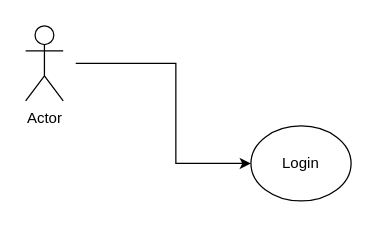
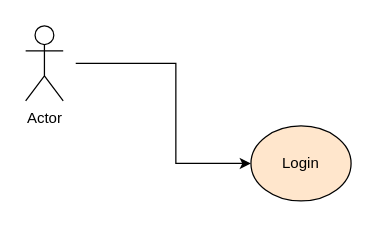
node "Login": fillcolor #ffffff -> #ffe6cc
